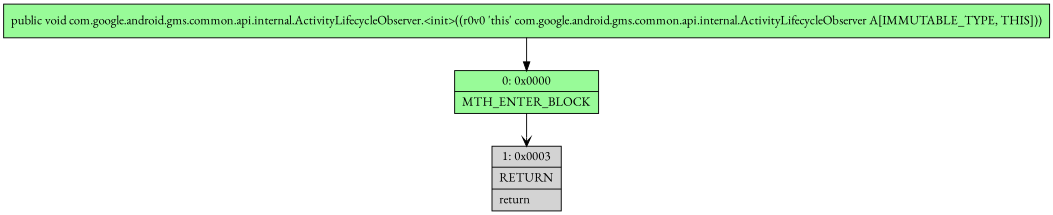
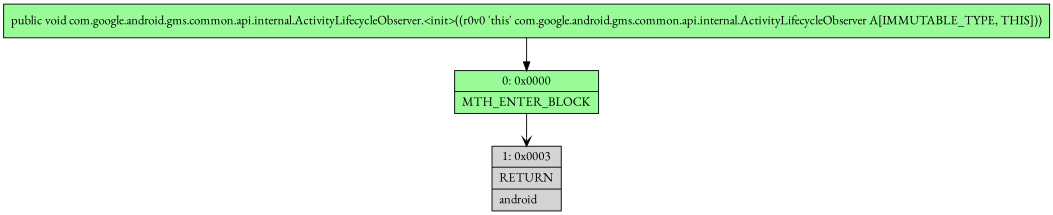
node "1: 0x0003": text "return" -> "android"
